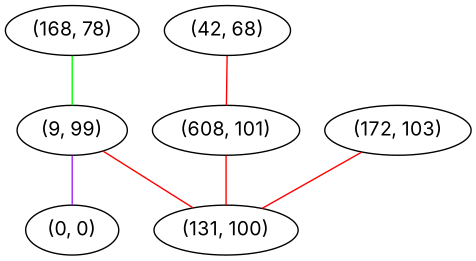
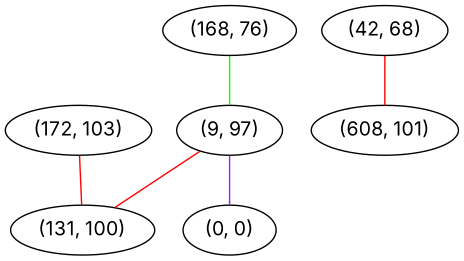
node "(168, 78)": label "(168, 78)" -> "(168, 76)"
node "(9, 99)": label "(9, 99)" -> "(9, 97)"
edge "(608, 101)" -- "(131, 100)": removed
